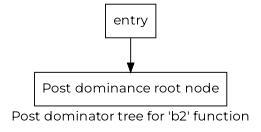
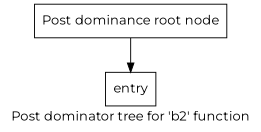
edge "entry" -> "Post dominance root node": reversed
